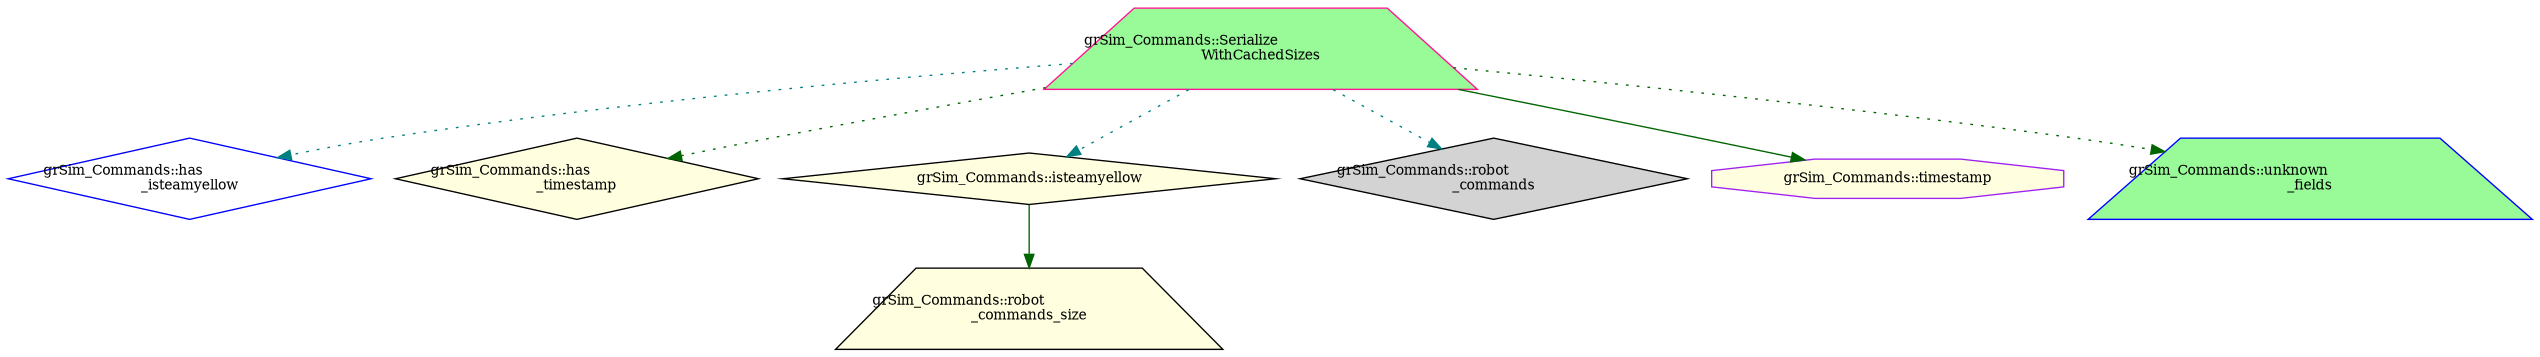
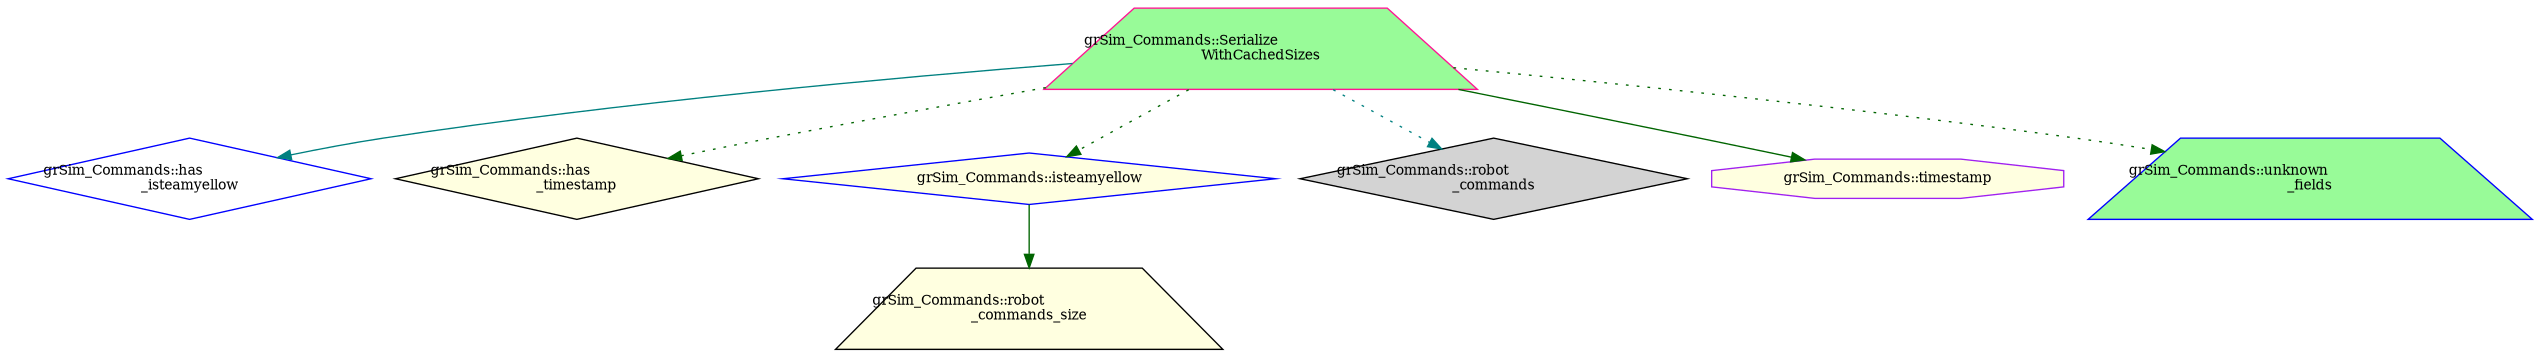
edge "grSim_Commands::Serialize WithCachedSizes" -> "grSim_Commands::has _isteamyellow": style dotted -> solid
edge "grSim_Commands::Serialize WithCachedSizes" -> "grSim_Commands::isteamyellow": color teal -> darkgreen
node "grSim_Commands::isteamyellow": color black -> blue
